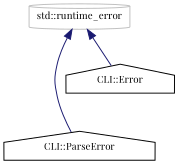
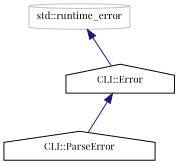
edge "CLI::ParseError" -> "std::runtime_error": now "CLI::ParseError" -> "CLI::Error"
